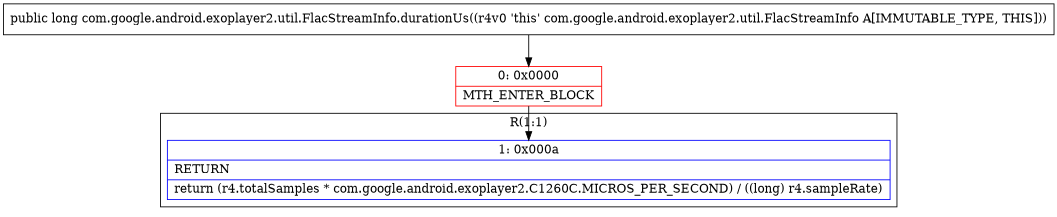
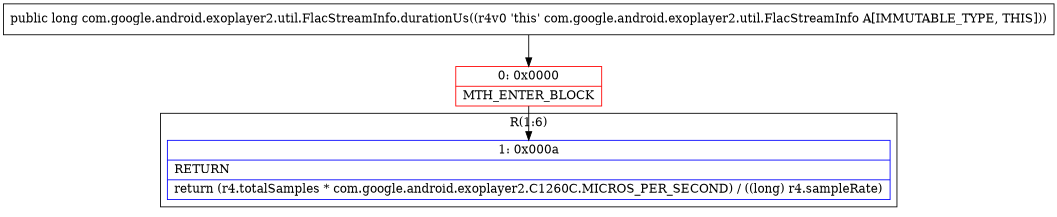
cluster "R(1:1)": label "R(1:1)" -> "R(1:6)"
